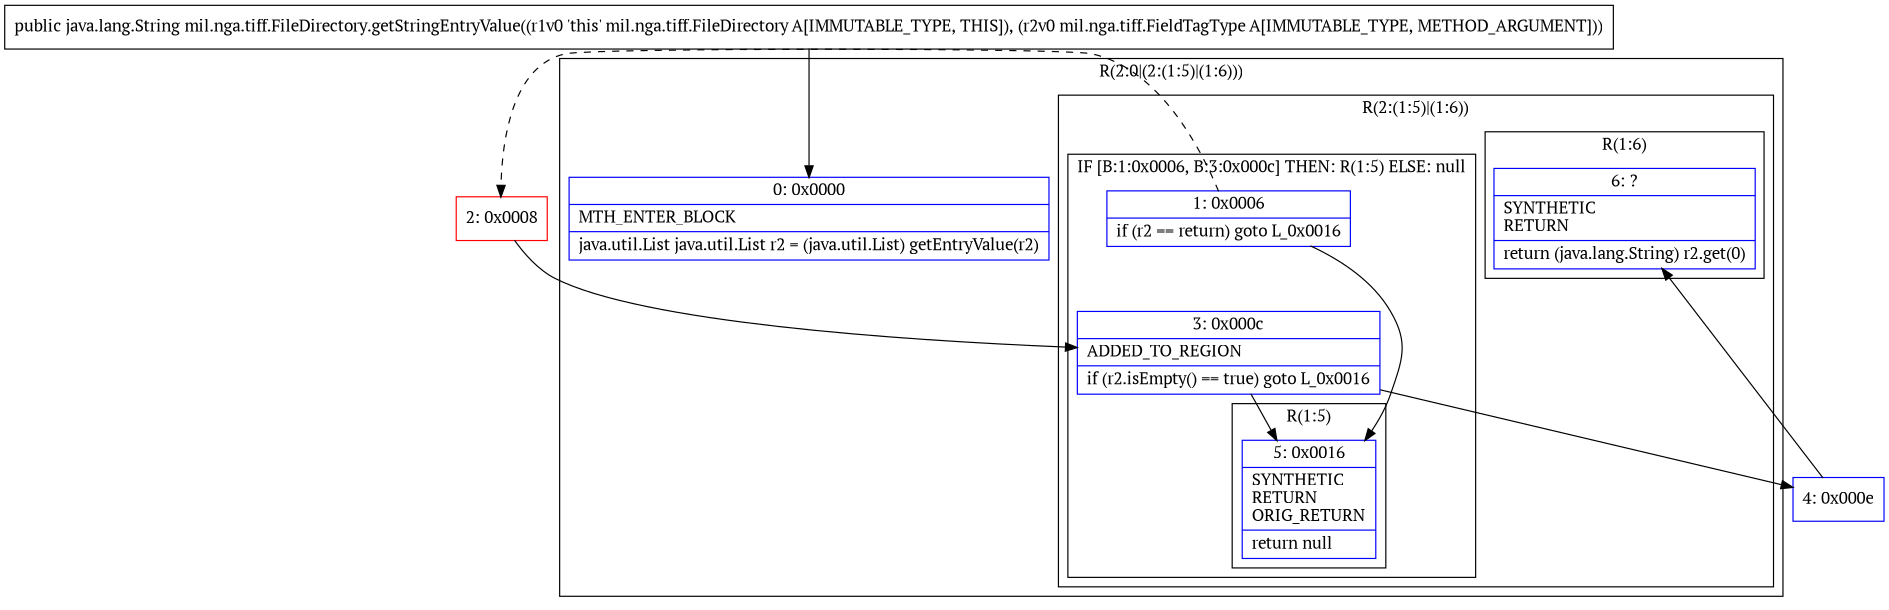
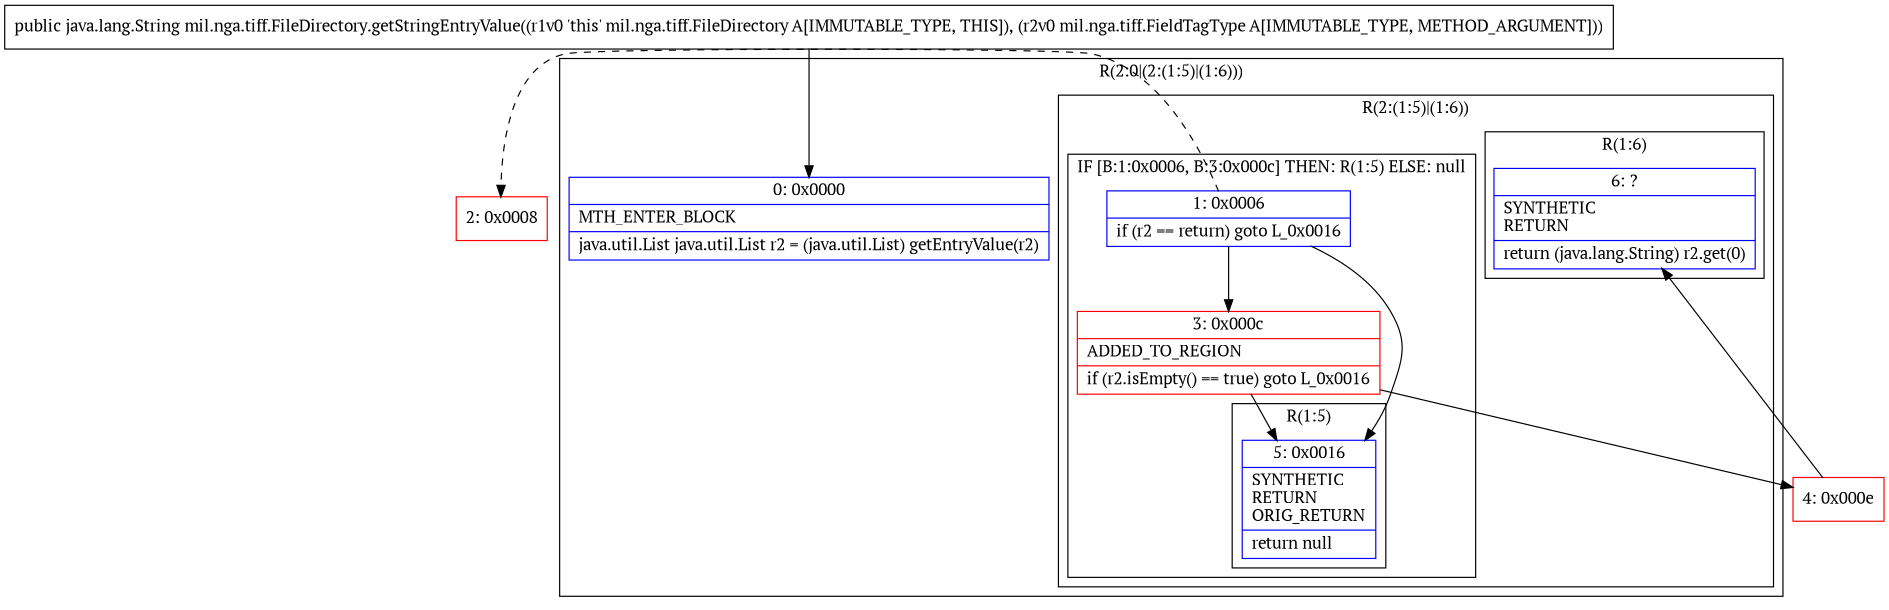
edge "2: 0x0008" -> "3: 0x000c": now "1: 0x0006" -> "3: 0x000c"
node "3: 0x000c": color blue -> red
node "4: 0x000e": color blue -> red
